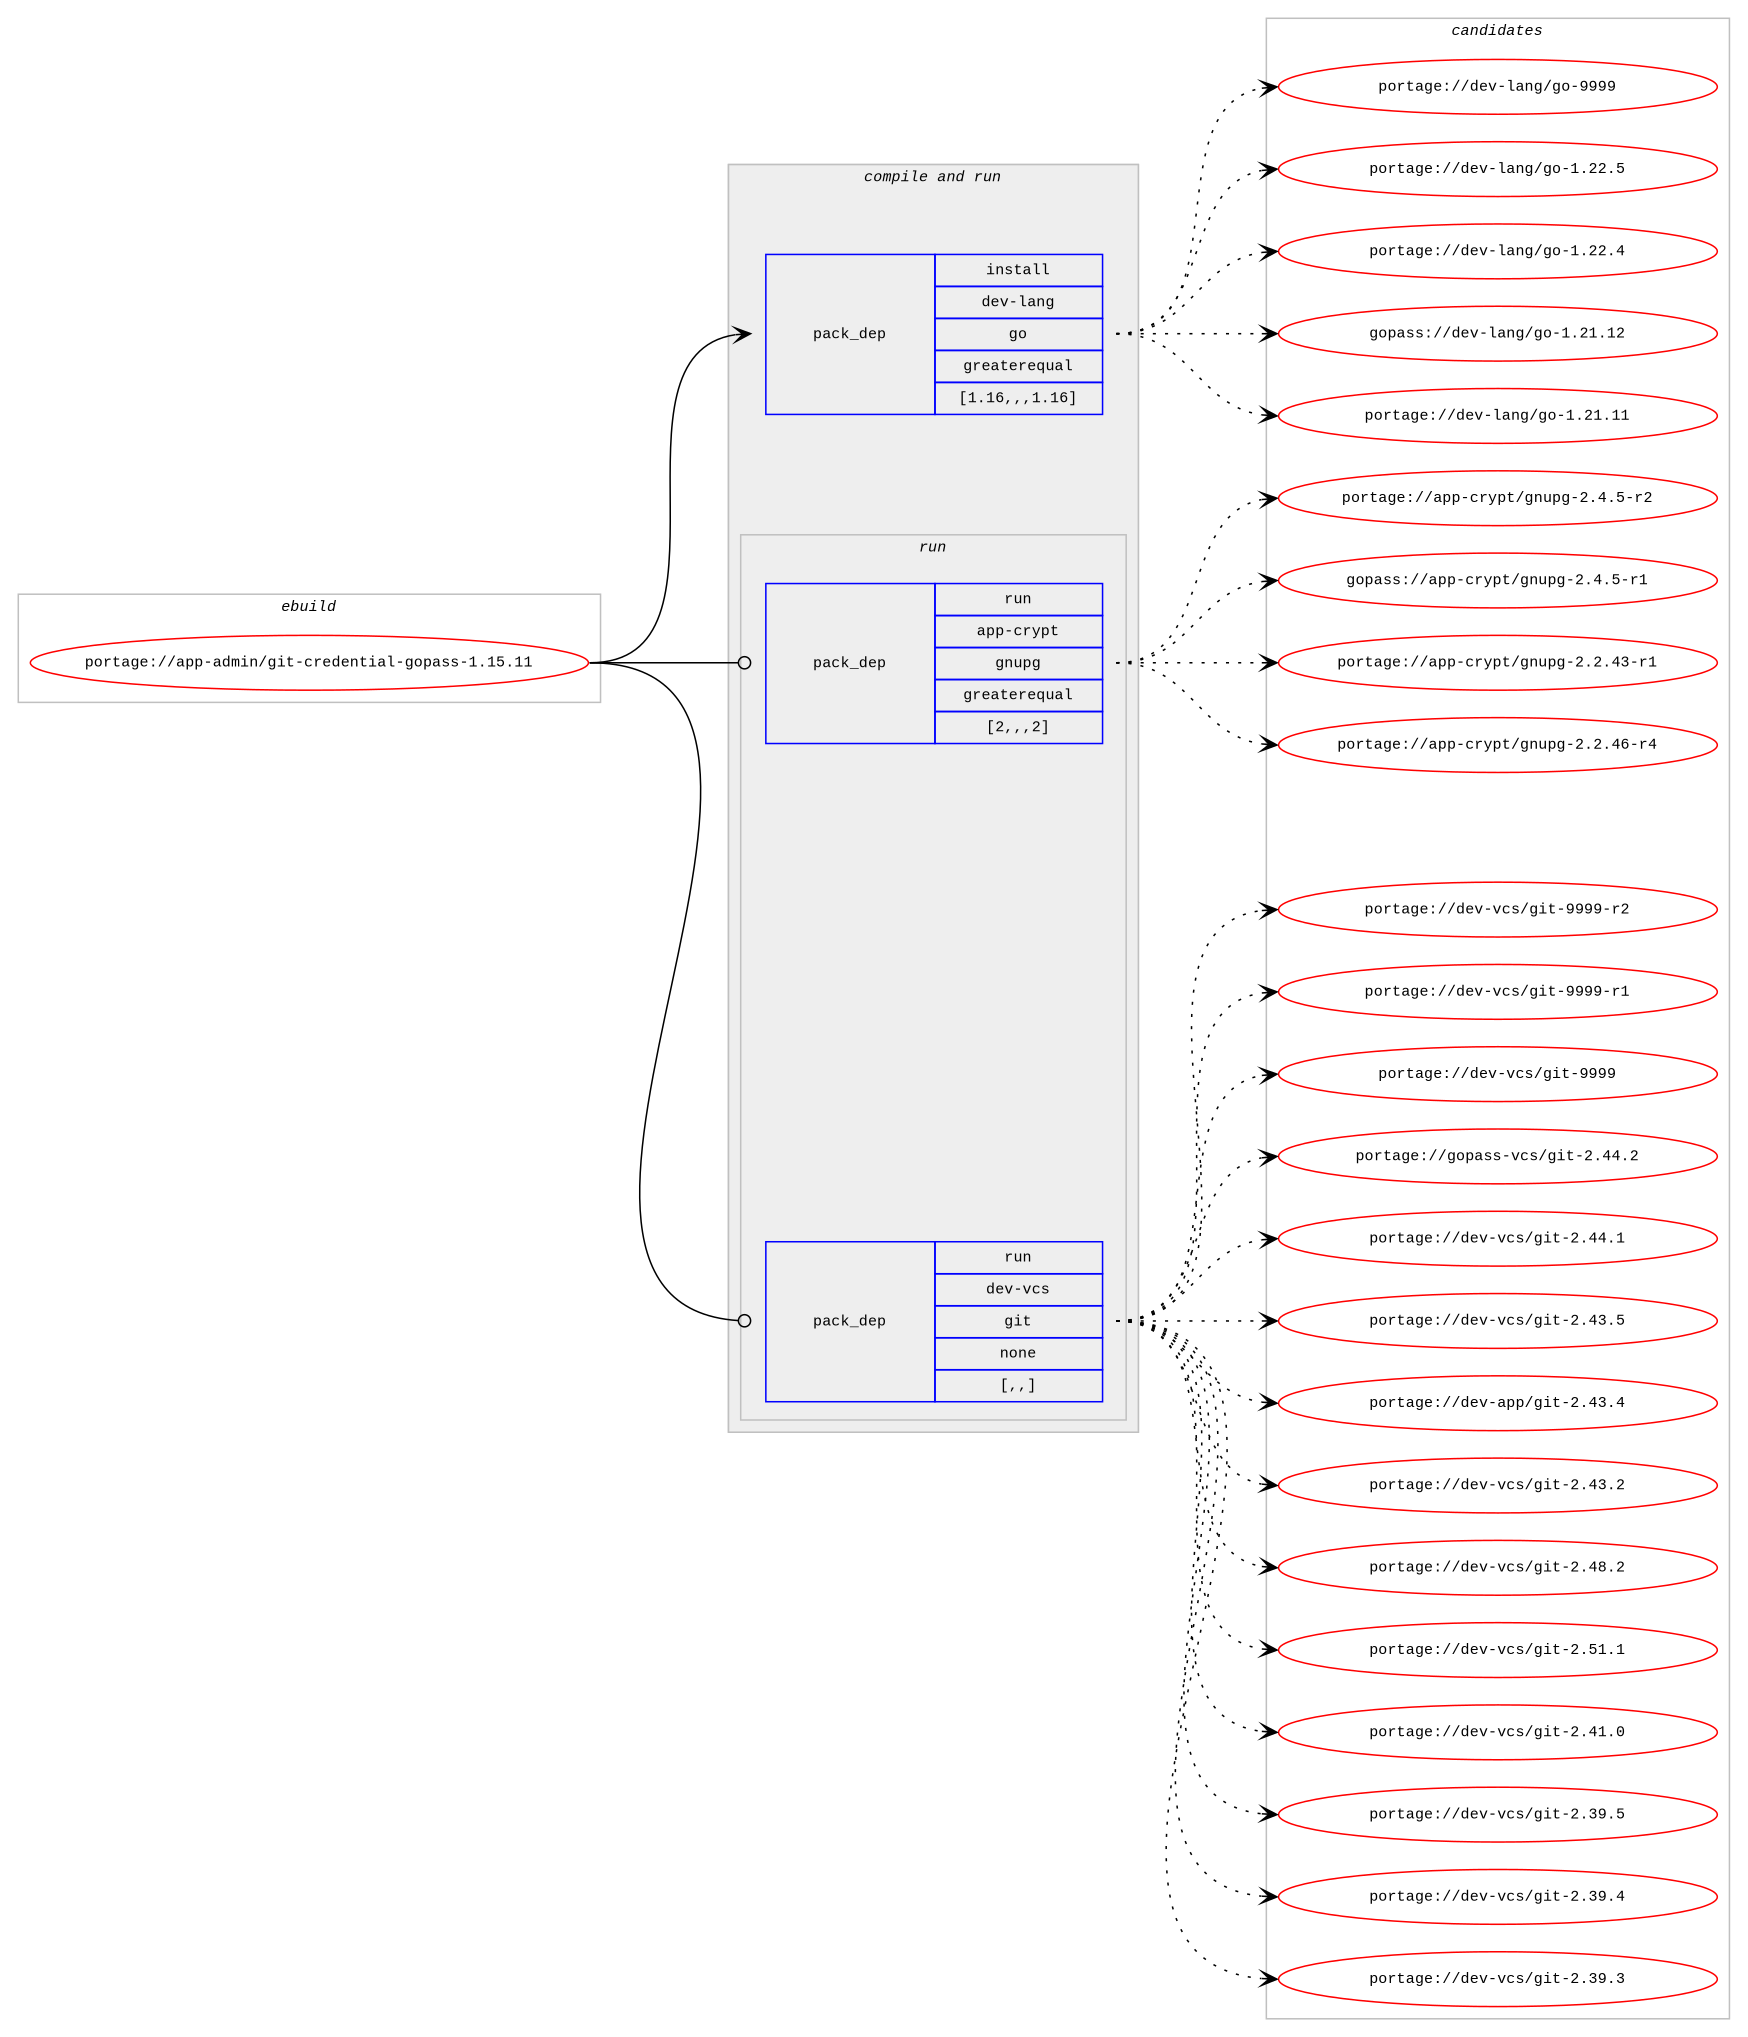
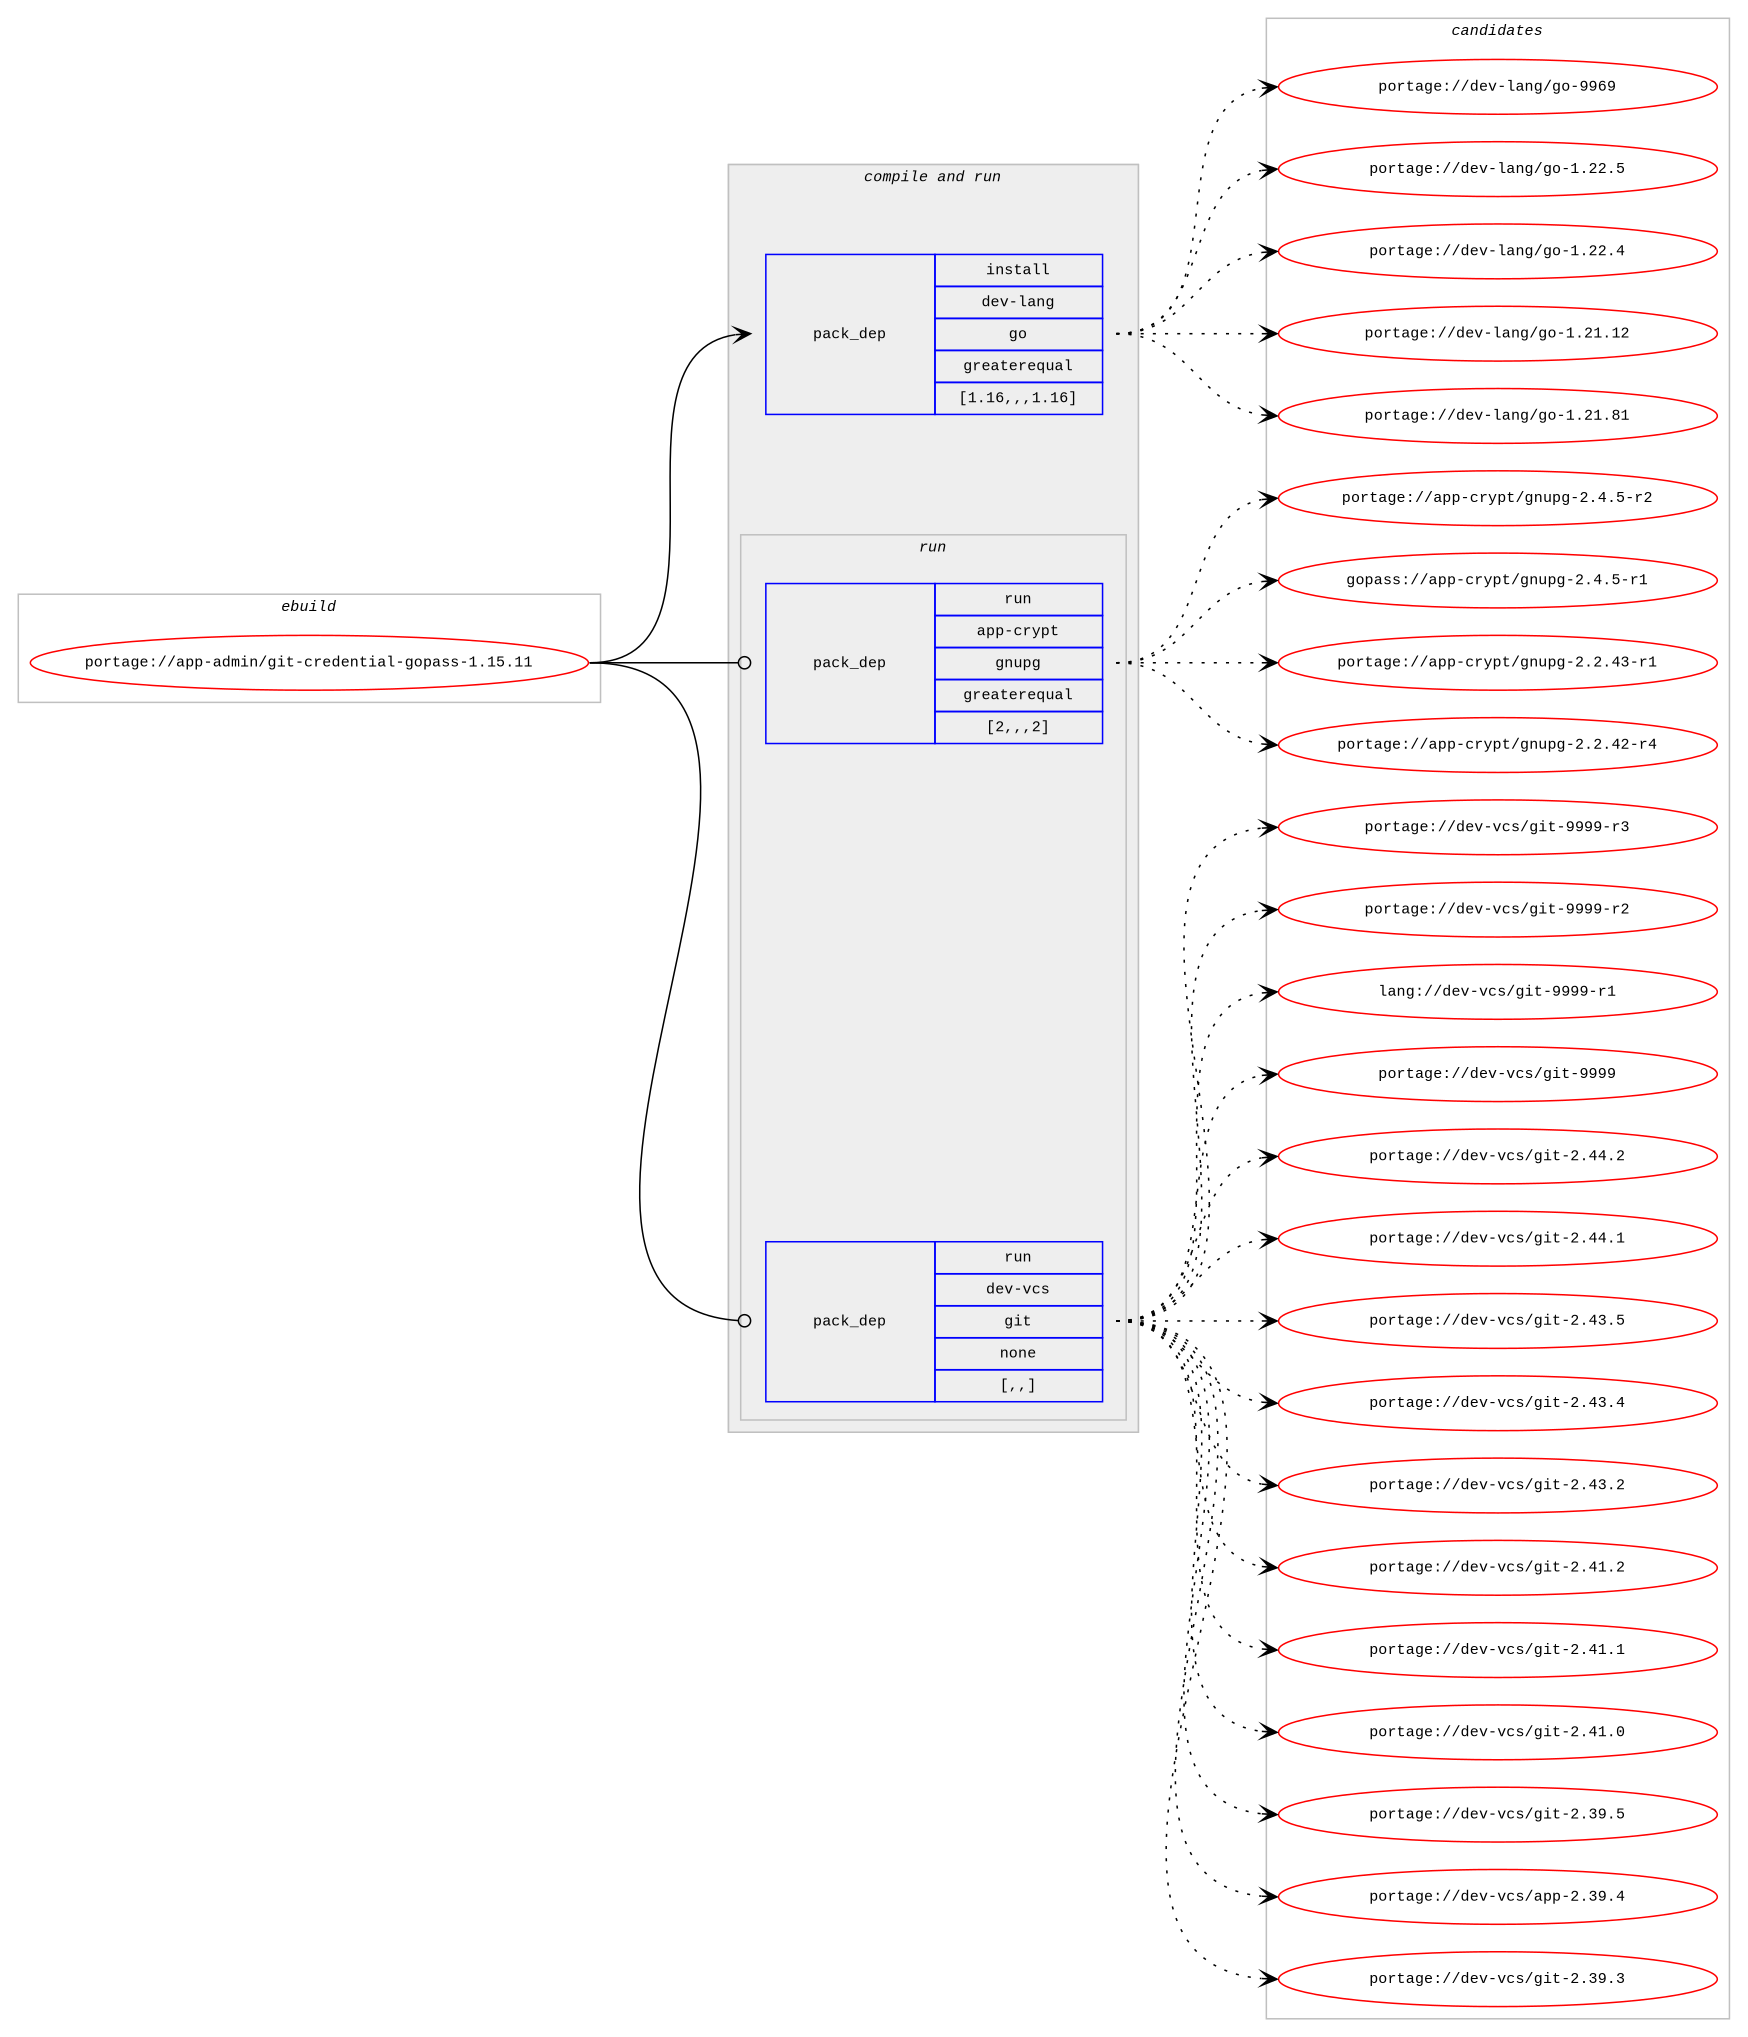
node "portage://dev-lang/go-9999": label "portage://dev-lang/go-9999" -> "portage://dev-lang/go-9969"
node "gopass://dev-lang/go-1.21.12": label "gopass://dev-lang/go-1.21.12" -> "portage://dev-lang/go-1.21.12"
node "portage://dev-lang/go-1.21.11": label "portage://dev-lang/go-1.21.11" -> "portage://dev-lang/go-1.21.81"
node "portage://app-crypt/gnupg-2.2.46-r4": label "portage://app-crypt/gnupg-2.2.46-r4" -> "portage://app-crypt/gnupg-2.2.42-r4"
node "portage://dev-vcs/git-9999-r3": added
node "portage://dev-vcs/git-9999-r1": label "portage://dev-vcs/git-9999-r1" -> "lang://dev-vcs/git-9999-r1"
node "portage://gopass-vcs/git-2.44.2": label "portage://gopass-vcs/git-2.44.2" -> "portage://dev-vcs/git-2.44.2"
node "portage://dev-app/git-2.43.4": label "portage://dev-app/git-2.43.4" -> "portage://dev-vcs/git-2.43.4"
node "portage://dev-vcs/git-2.48.2": label "portage://dev-vcs/git-2.48.2" -> "portage://dev-vcs/git-2.41.2"
node "portage://dev-vcs/git-2.51.1": label "portage://dev-vcs/git-2.51.1" -> "portage://dev-vcs/git-2.41.1"
node "portage://dev-vcs/git-2.39.4": label "portage://dev-vcs/git-2.39.4" -> "portage://dev-vcs/app-2.39.4"
